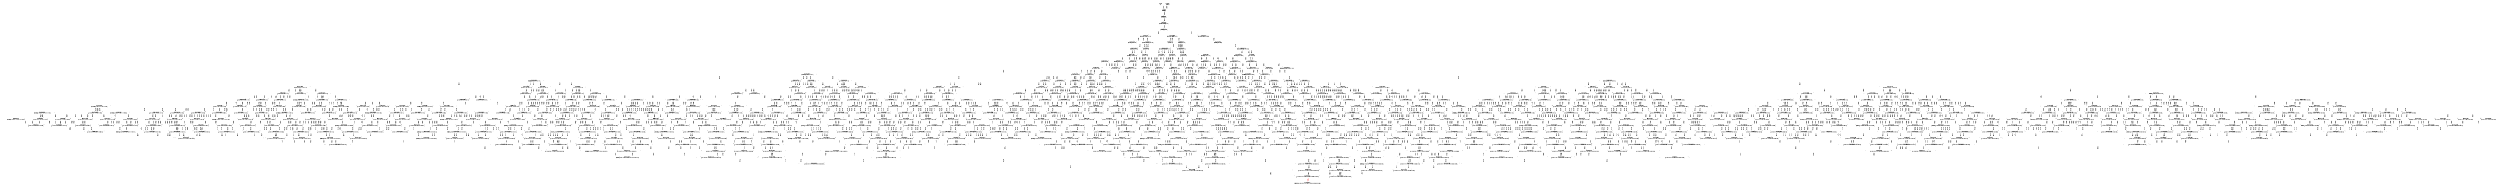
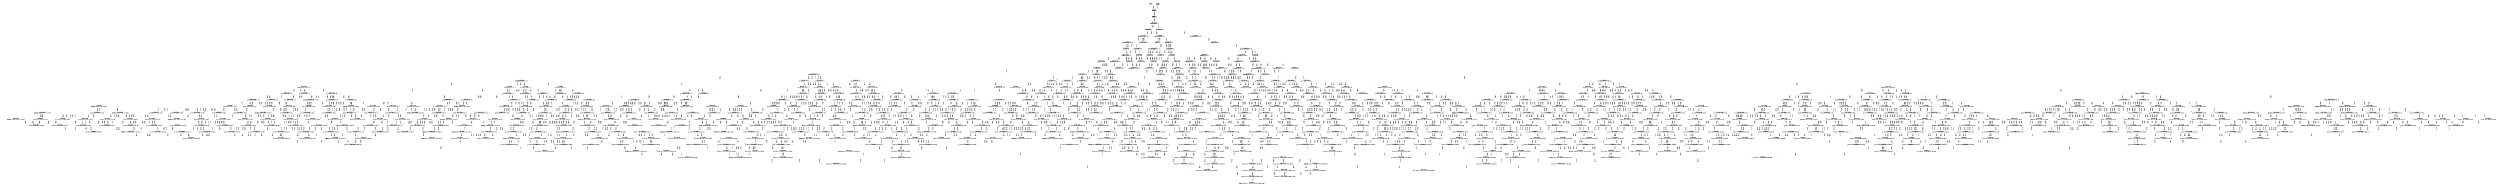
node "S5: [99, 125] [133, 168] {T0J3:133-168}{1, 2, 3, 4, 14}": added
